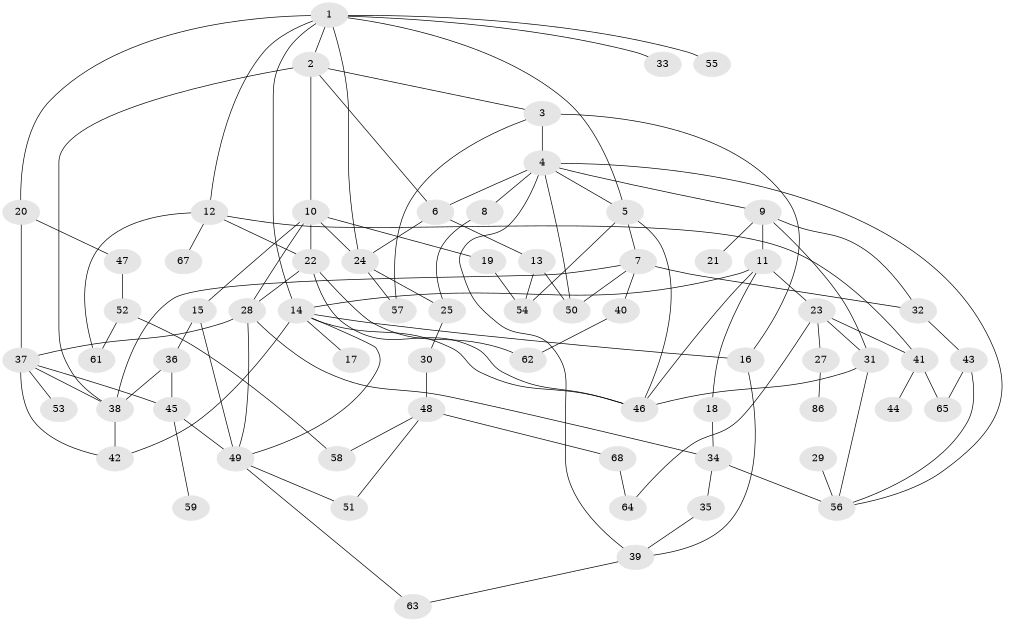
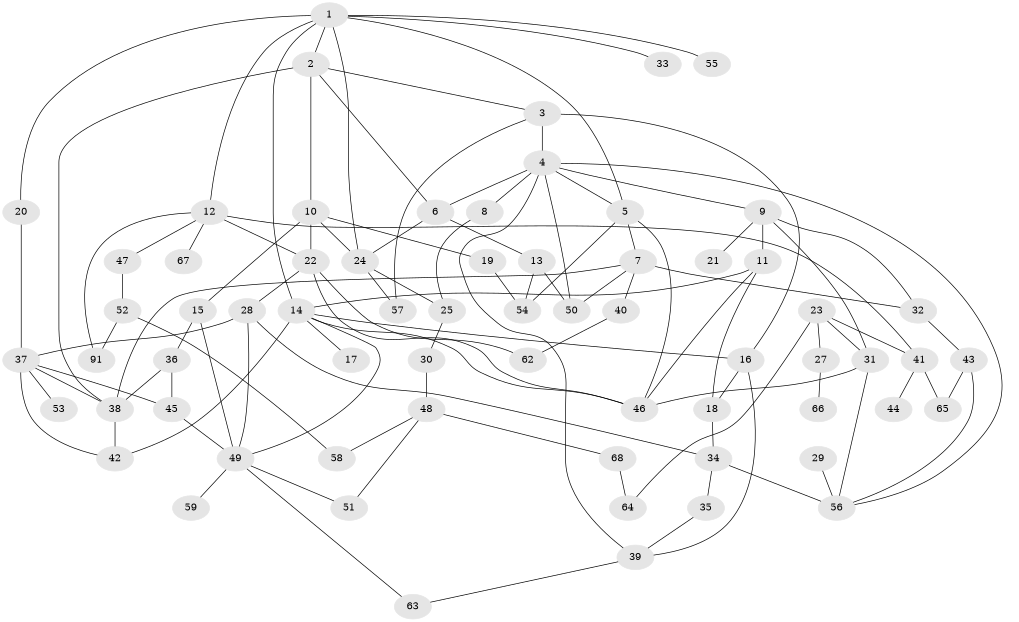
edge "20" -- "47": now "12" -- "47"
edge "10" -- "28": removed
edge "11" -- "23": removed
node "61": label "61" -> "91"
edge "16" -- "18": added
node "86": label "86" -> "66"
edge "45" -- "59": now "49" -- "59"
